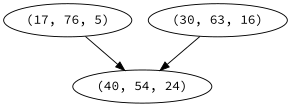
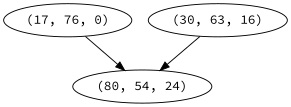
node "(17, 76, 5)": label "(17, 76, 5)" -> "(17, 76, 0)"
node "(40, 54, 24)": label "(40, 54, 24)" -> "(80, 54, 24)"
